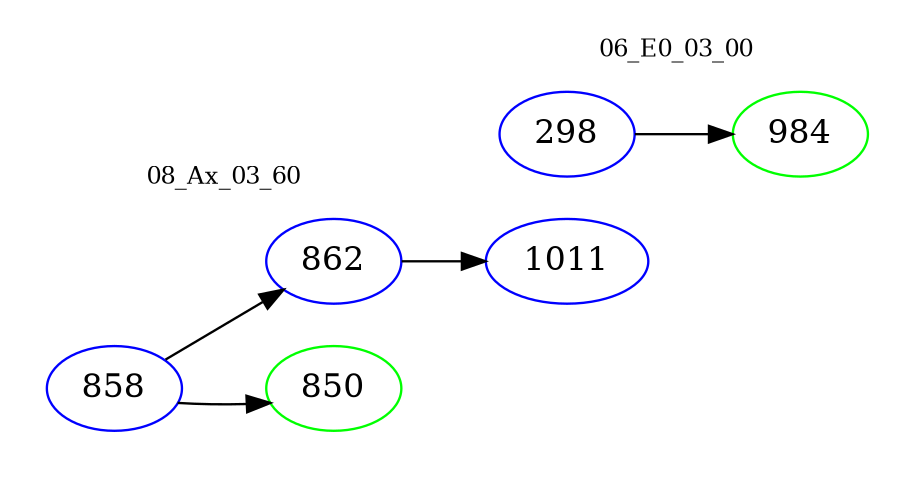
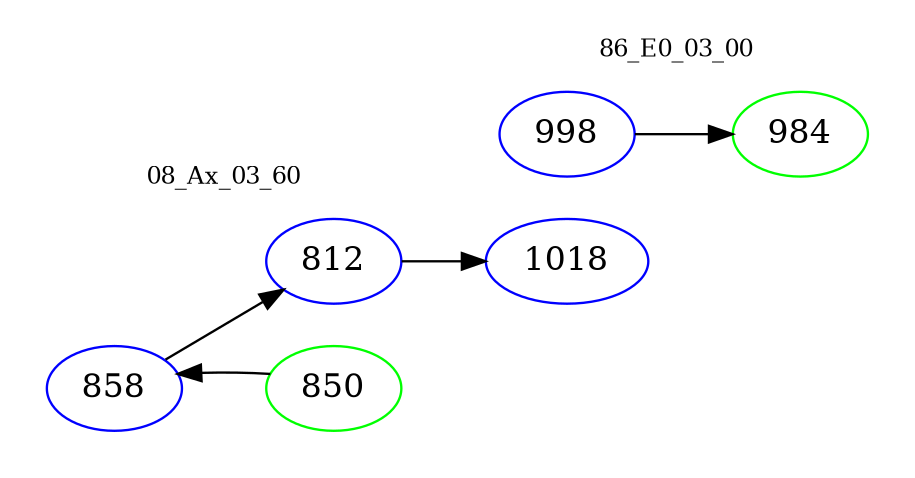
cluster "06_E0_03_00": label "06_E0_03_00" -> "86_E0_03_00"
node "298": label "298" -> "998"
node "862": label "862" -> "812"
node "1011": label "1011" -> "1018"
edge "858" -> "850": reversed
